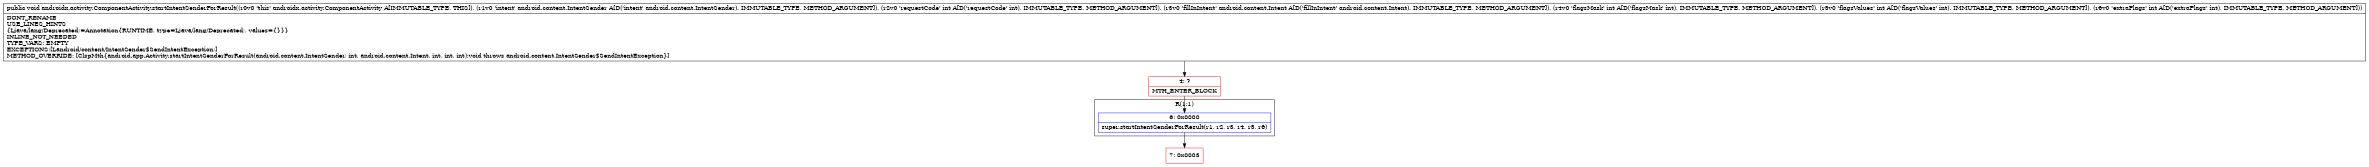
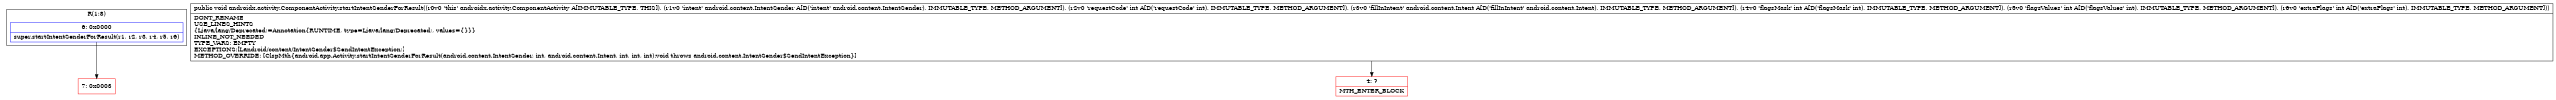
edge "4: ?" -> "6: 0x0000": removed
cluster "R(1:1)": label "R(1:1)" -> "R(1:8)"
